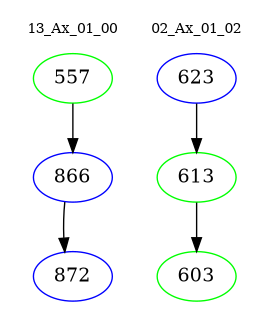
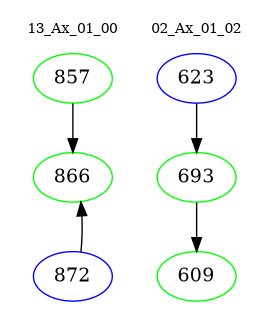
node "557": label "557" -> "857"
node "866": color blue -> green
node "613": label "613" -> "693"
edge "866" -> "872": reversed
node "603": label "603" -> "609"
